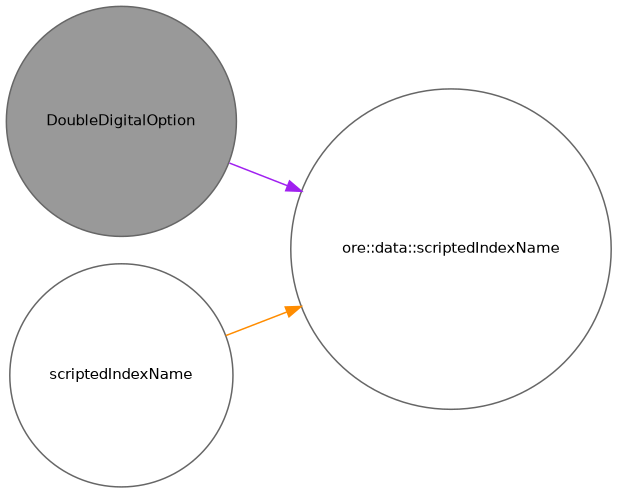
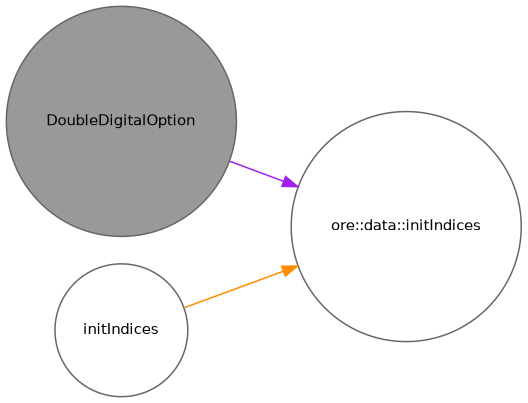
node "ore::data::scriptedIndexName": label "ore::data::scriptedIndexName" -> "ore::data::initIndices"
node "scriptedIndexName": label "scriptedIndexName" -> "initIndices"
